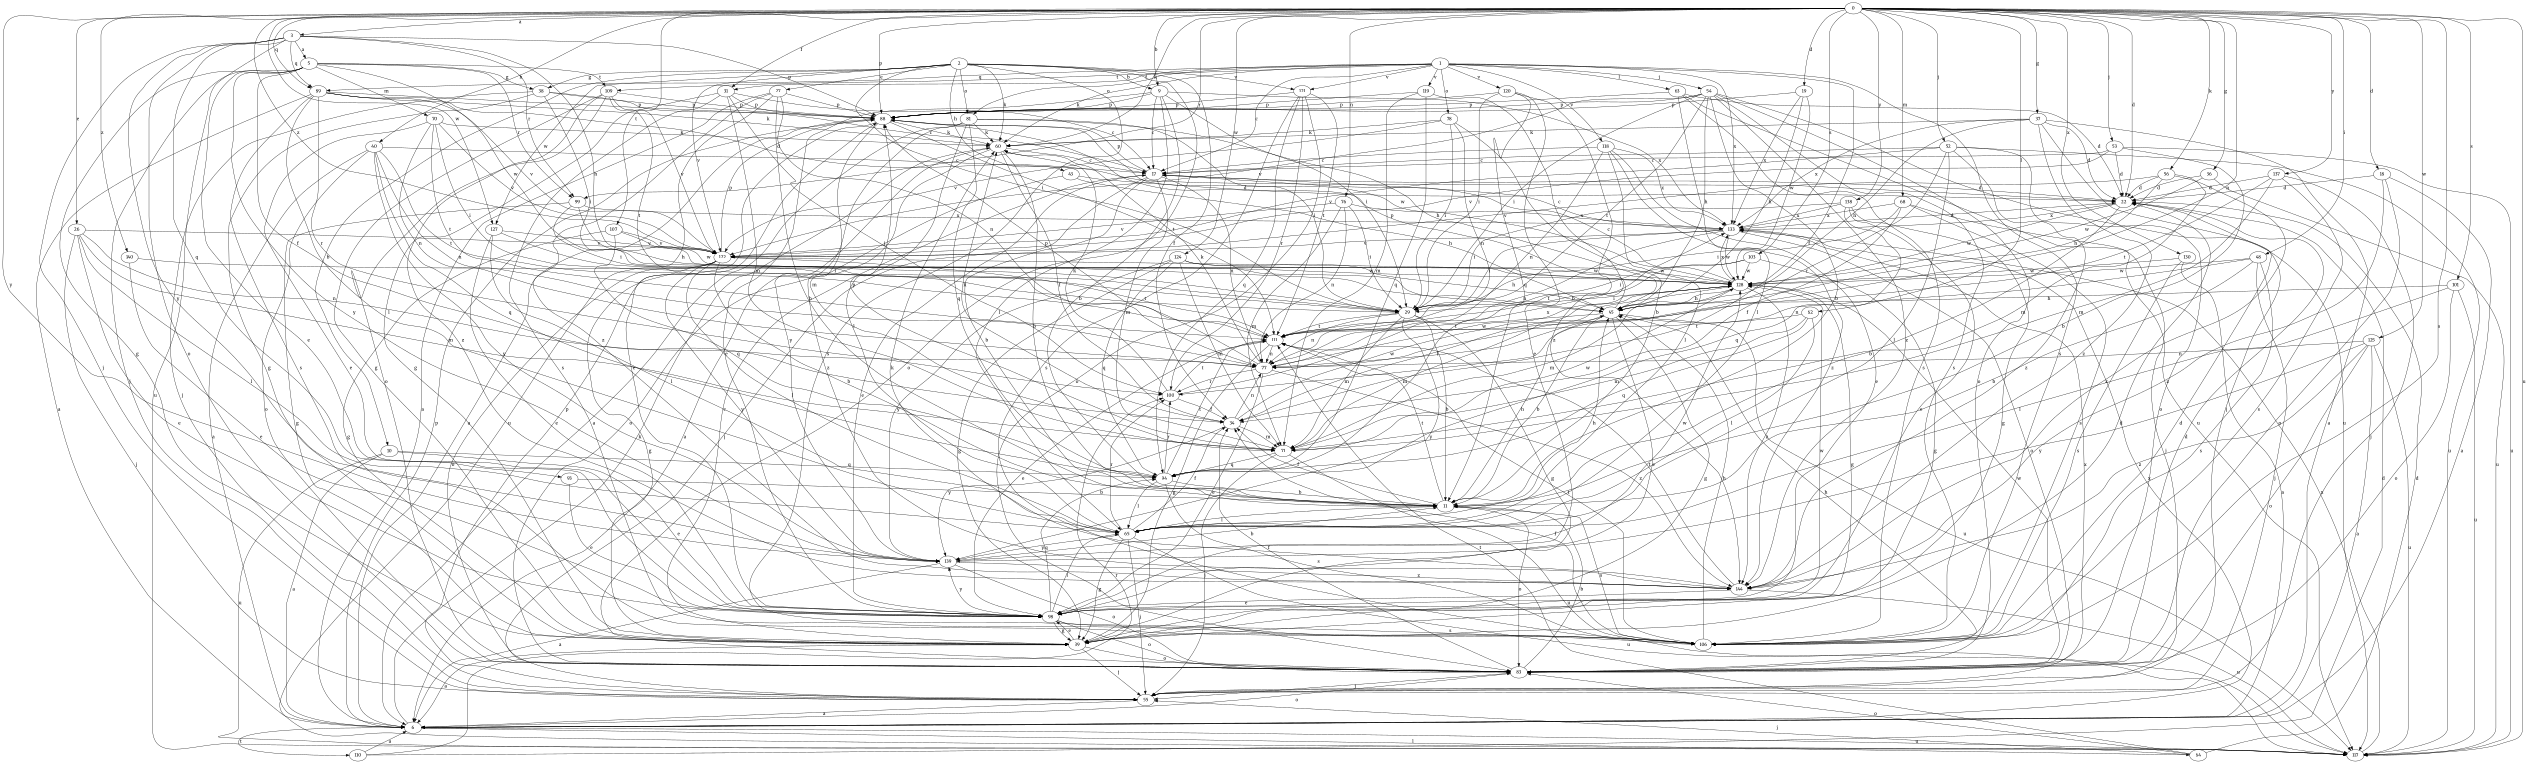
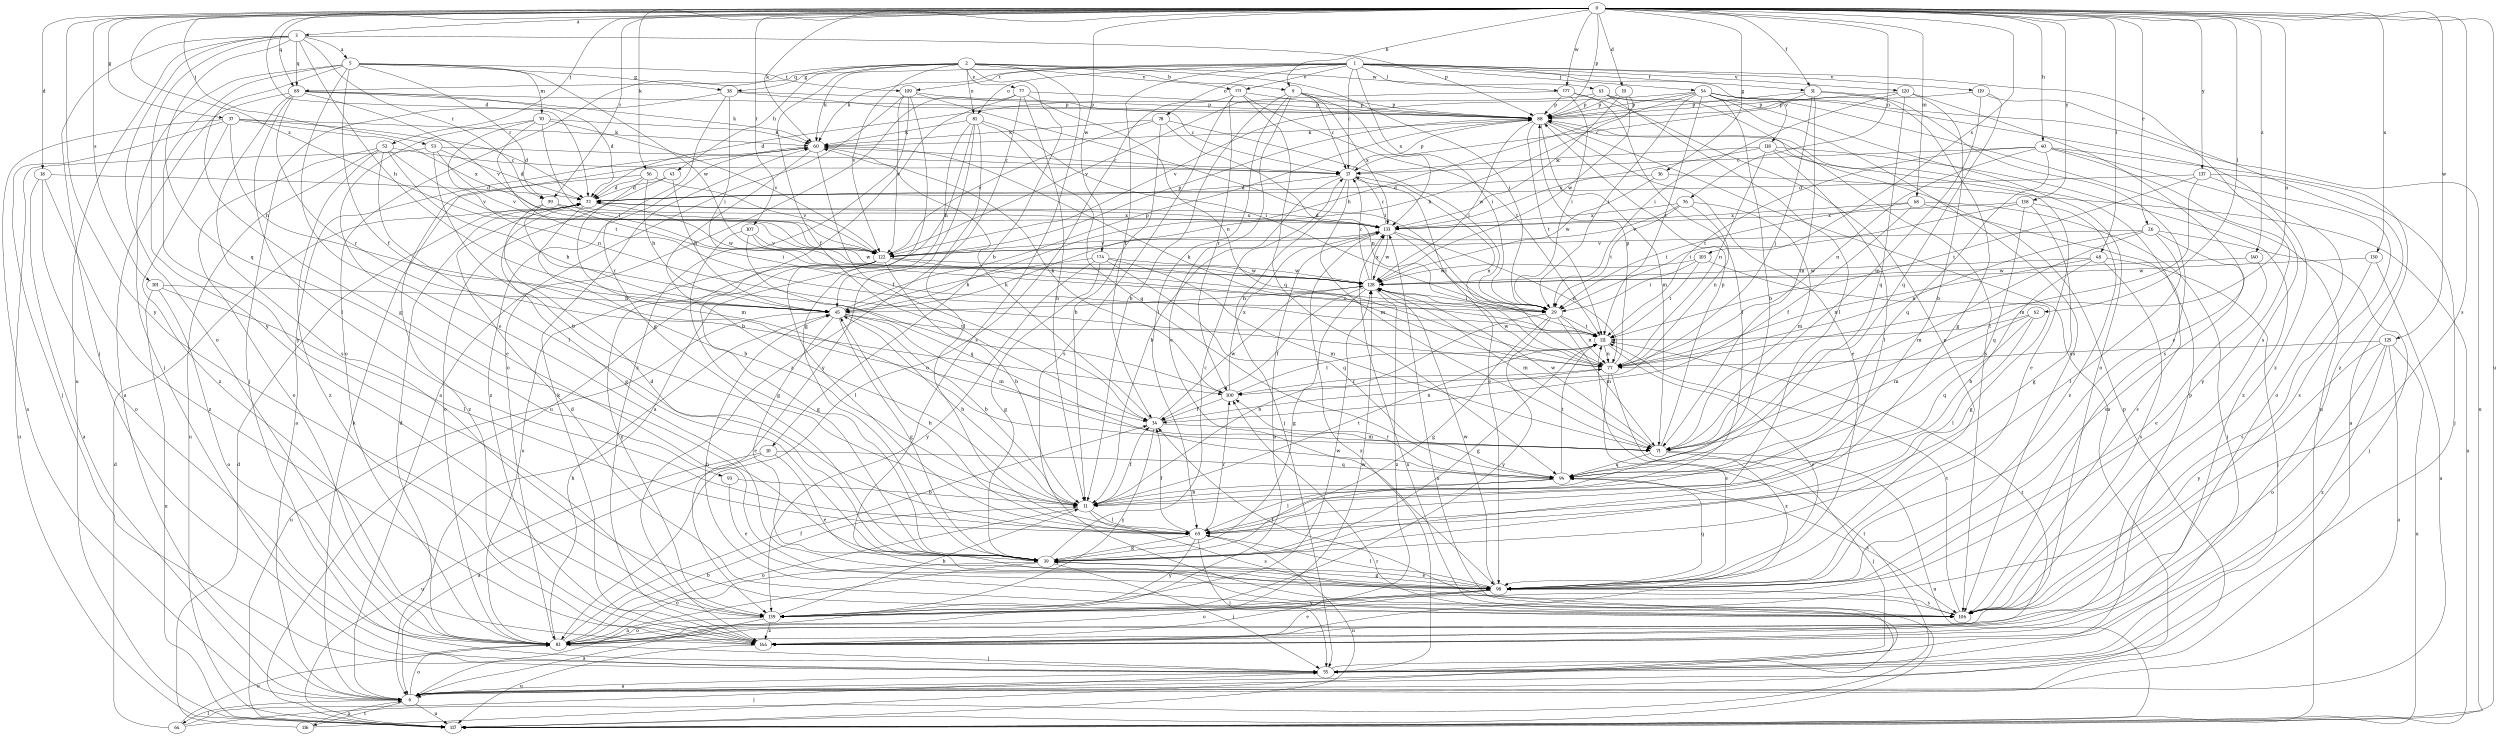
edge "127" -> "88": added, label "p"
edge "144" -> "98": reversed
node "110": label "110" -> "116"
